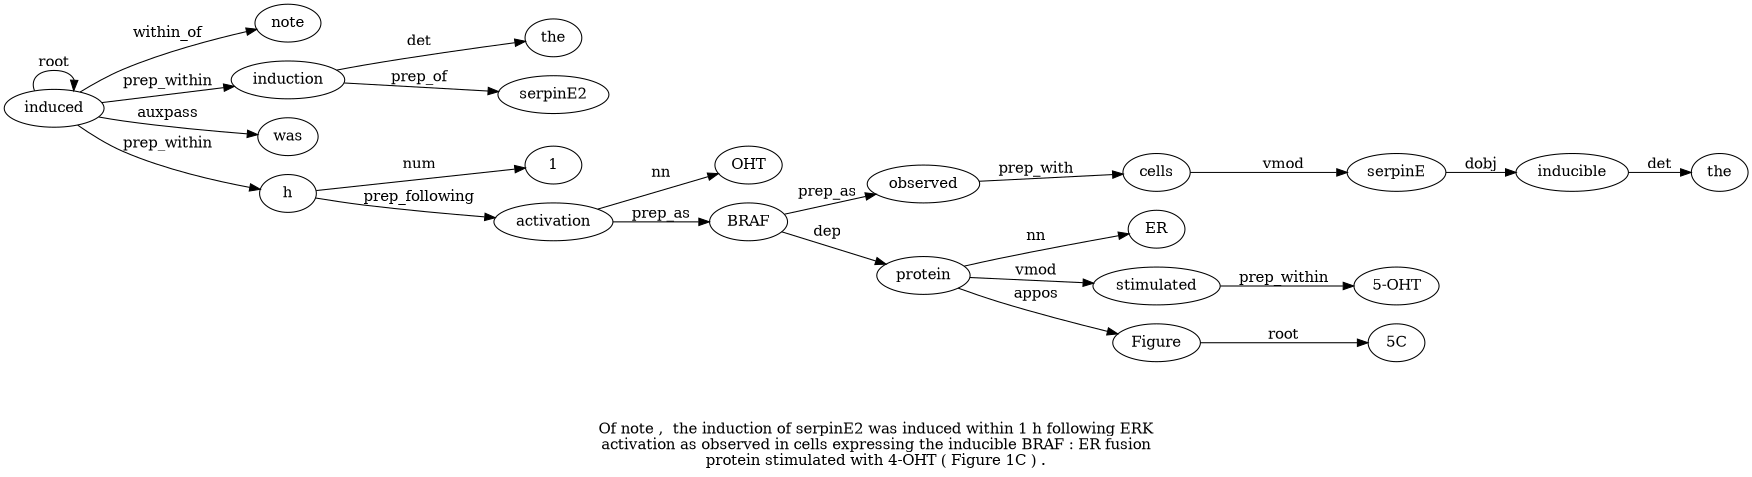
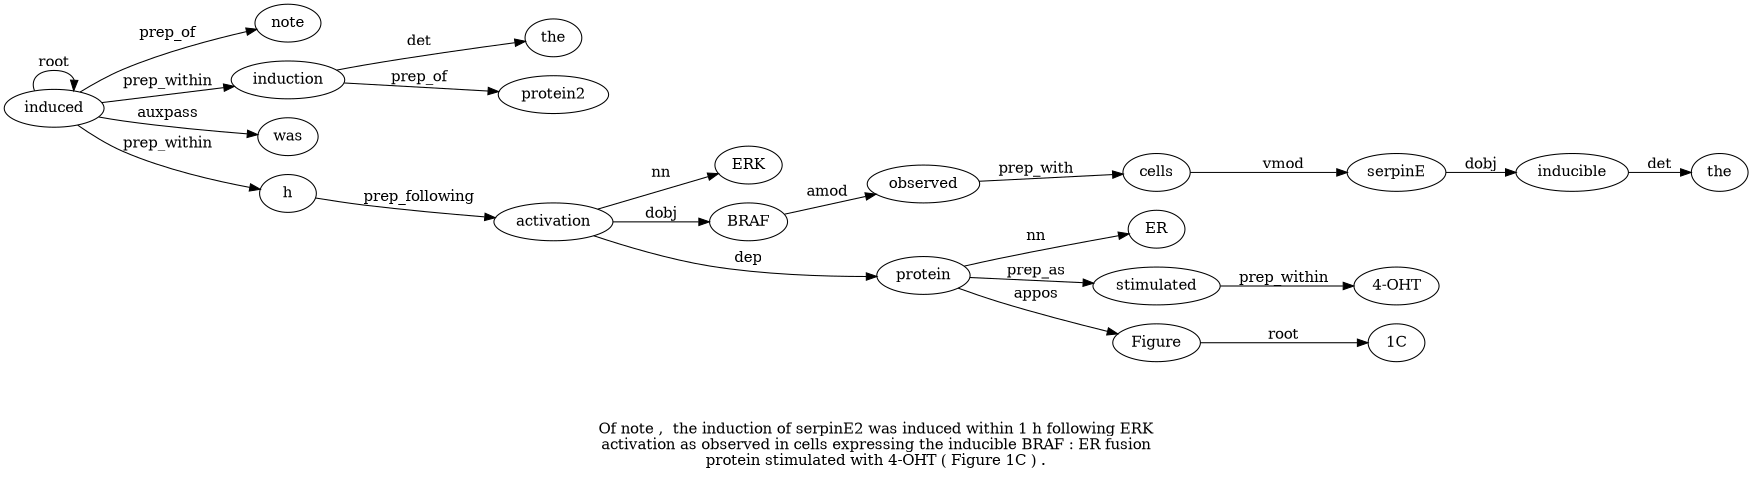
edge "induced" -> "note": label "within_of" -> "prep_of"
node "serpinE2": label "serpinE2" -> "protein2"
node "1": removed
node "OHT": label "OHT" -> "ERK"
edge "BRAF" -> "observed": label "prep_as" -> "amod"
edge "activation" -> "BRAF": label "prep_as" -> "dobj"
edge "BRAF" -> "protein": now "activation" -> "protein"
edge "protein" -> "stimulated": label "vmod" -> "prep_as"
node "5-OHT": label "5-OHT" -> "4-OHT"
node "5C": label "5C" -> "1C"
